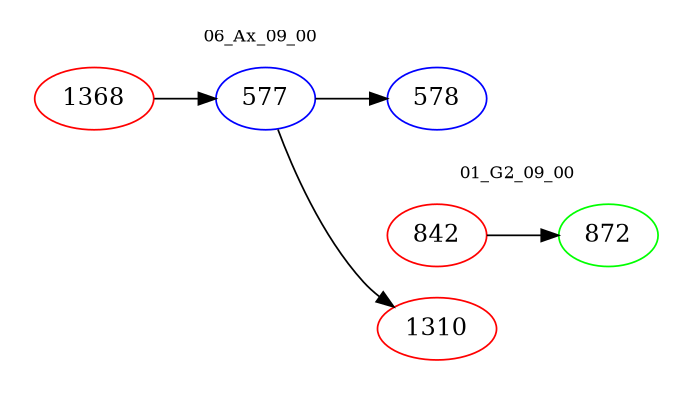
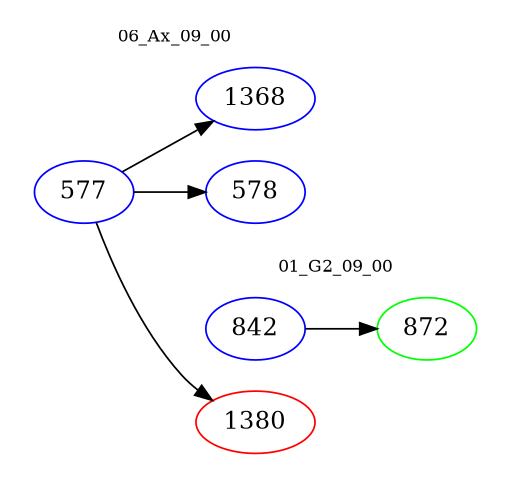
node "1368": color red -> blue
edge "1368" -> "577": reversed
node "842": color red -> blue
node "1310": label "1310" -> "1380"
